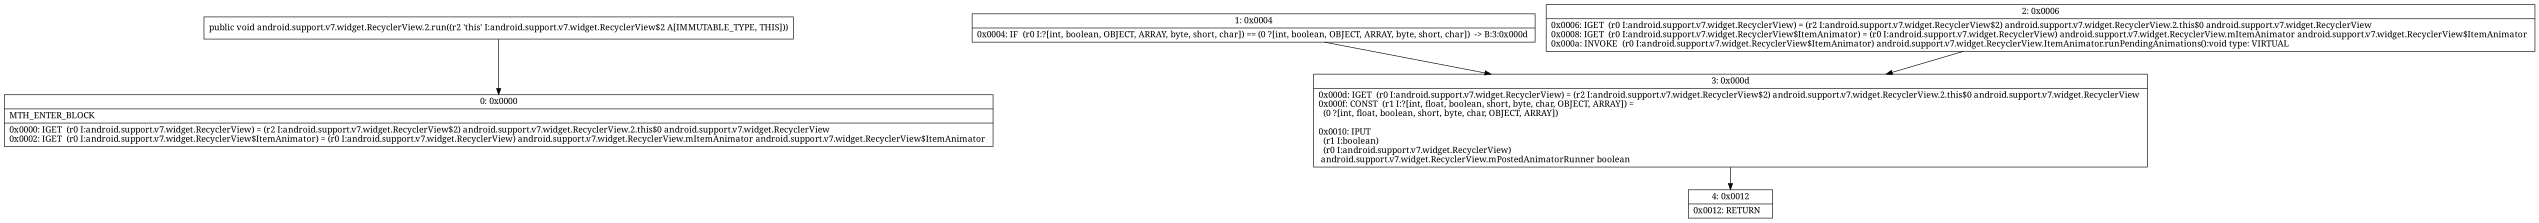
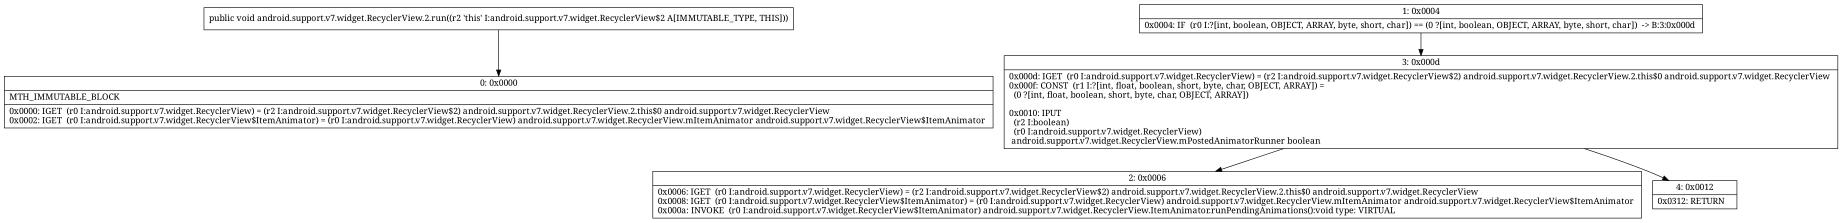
edge "2: 0x0006" -> "3: 0x000d": reversed
node "0: 0x0000": text "MTH_ENTER_BLOCK" -> "MTH_IMMUTABLE_BLOCK"
node "3: 0x000d": text "(r1 I:boolean)" -> "(r2 I:boolean)"
node "4: 0x0012": text "0x0012: RETURN" -> "0x0312: RETURN"
